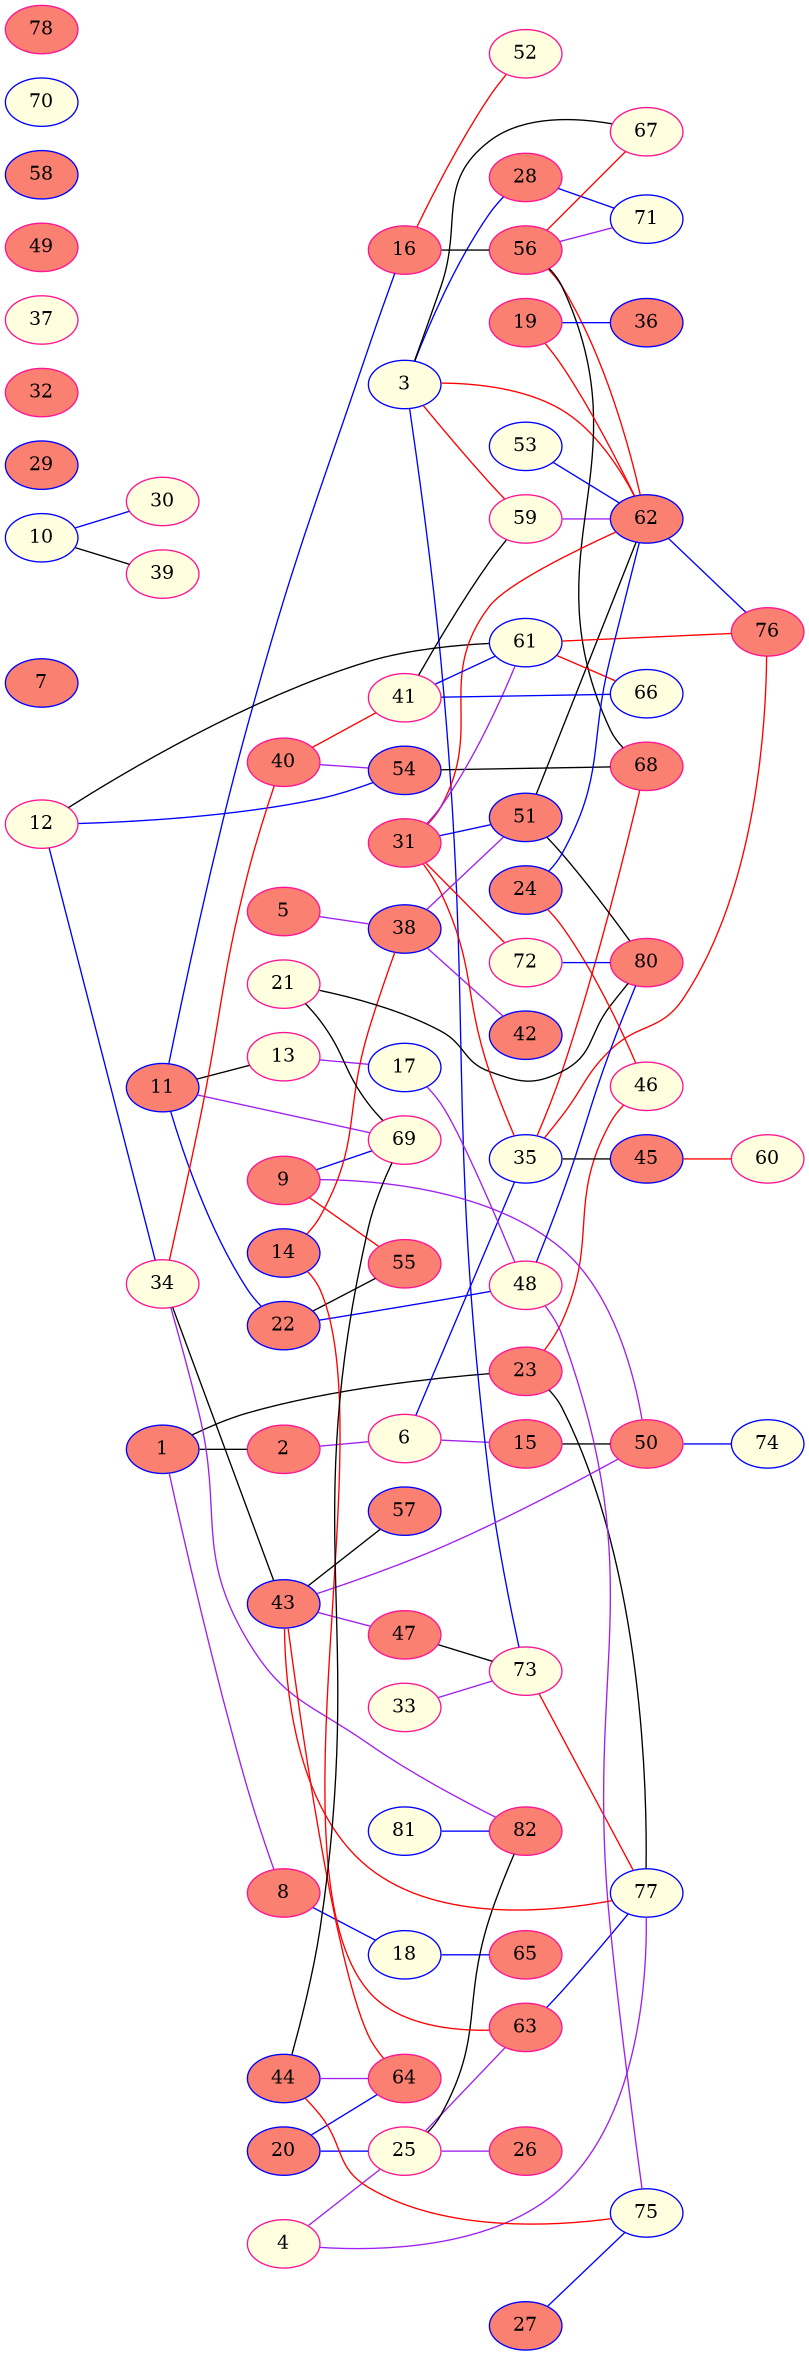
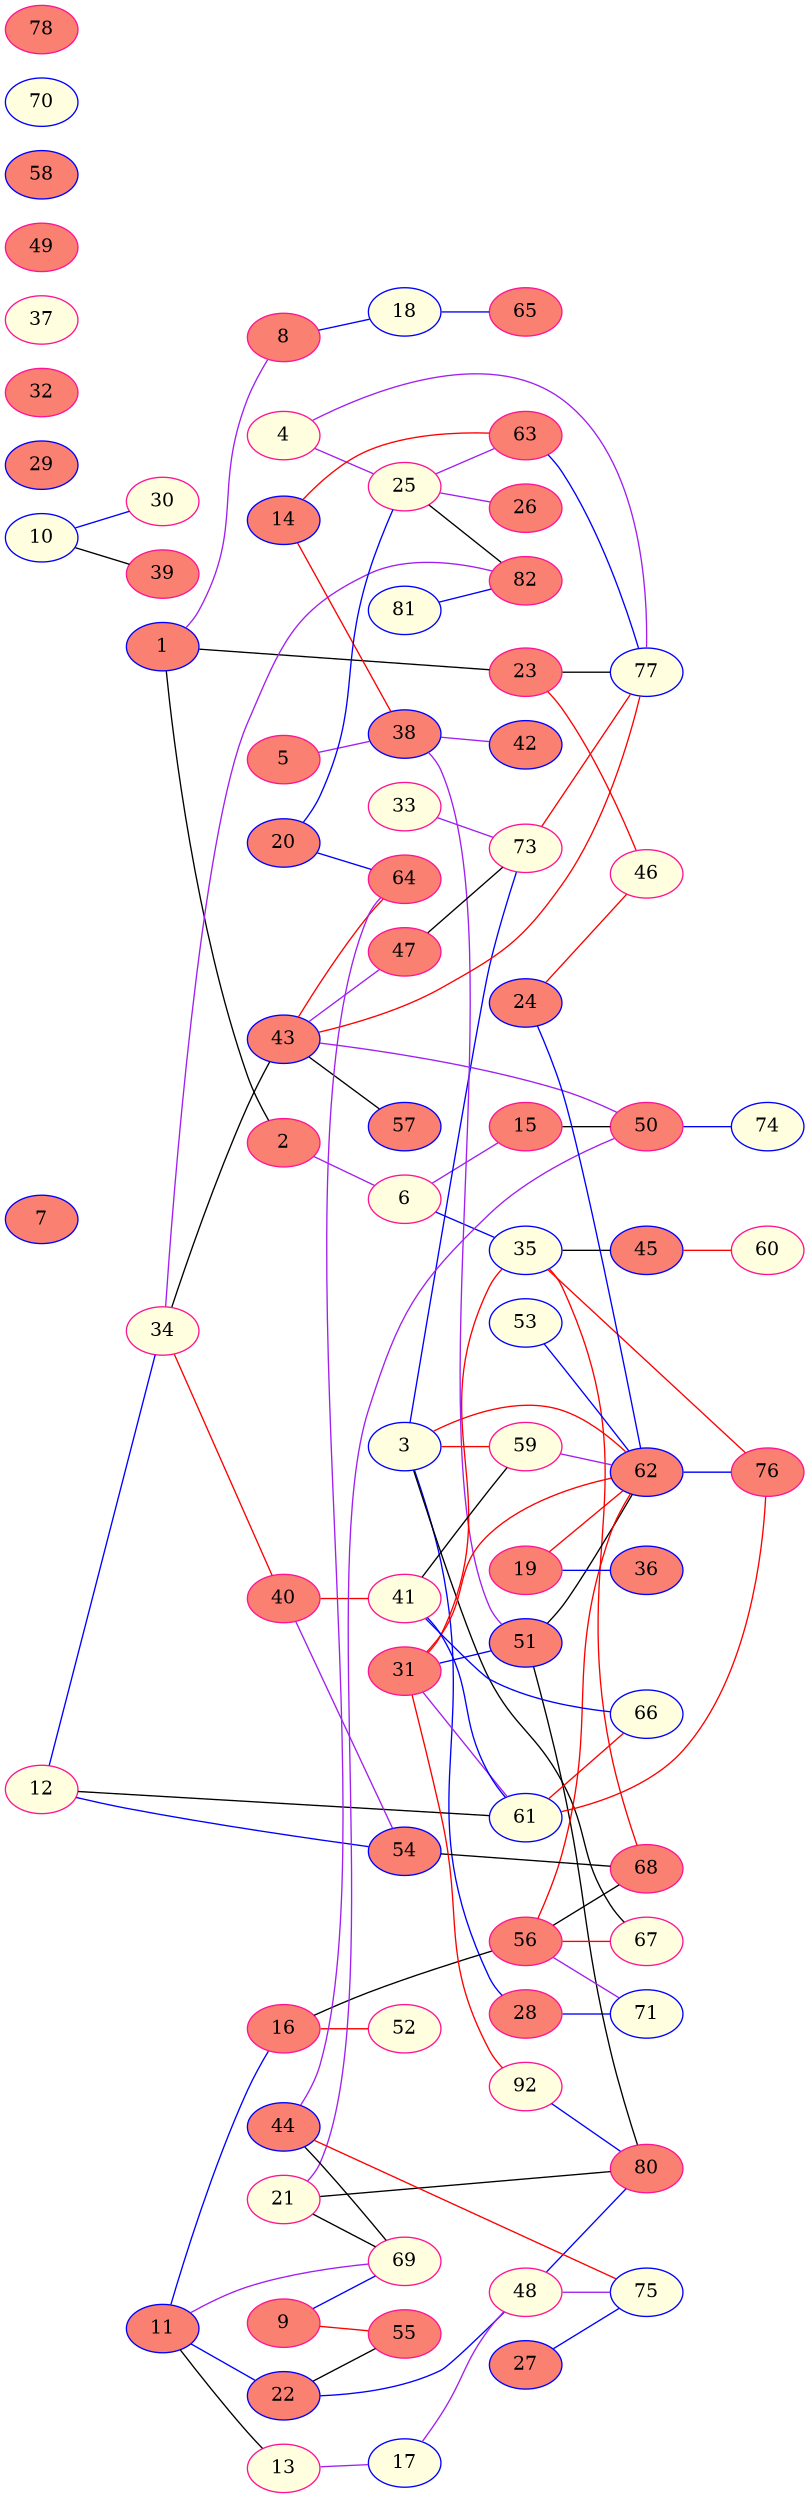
node "39": fillcolor lightyellow -> salmon
node "72": label "72" -> "92"
edge "9" -- "50": now "21" -- "50"
